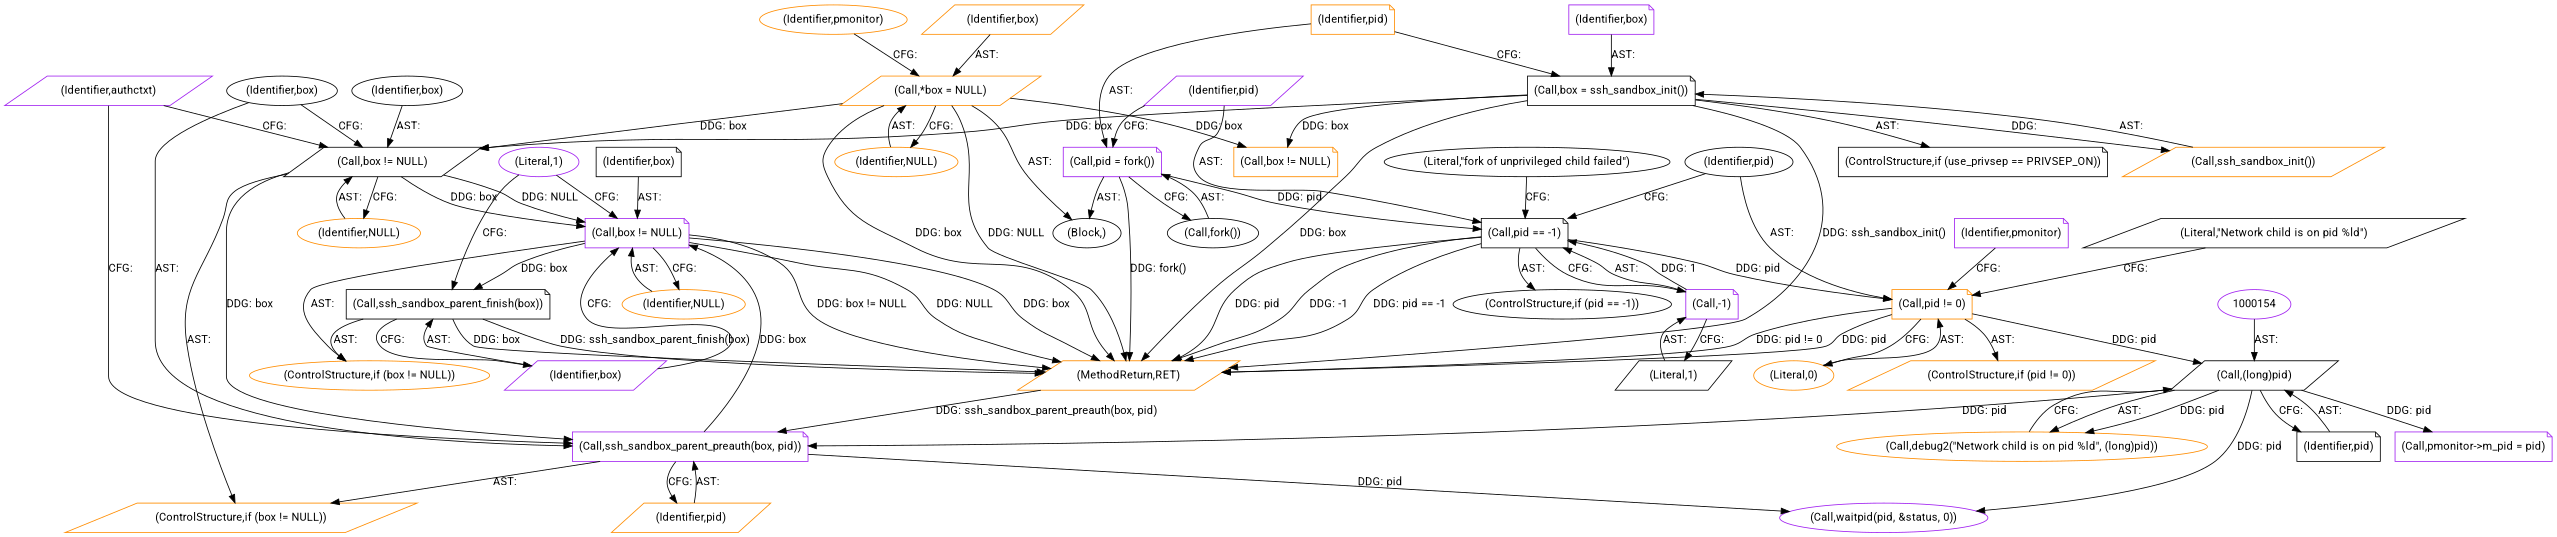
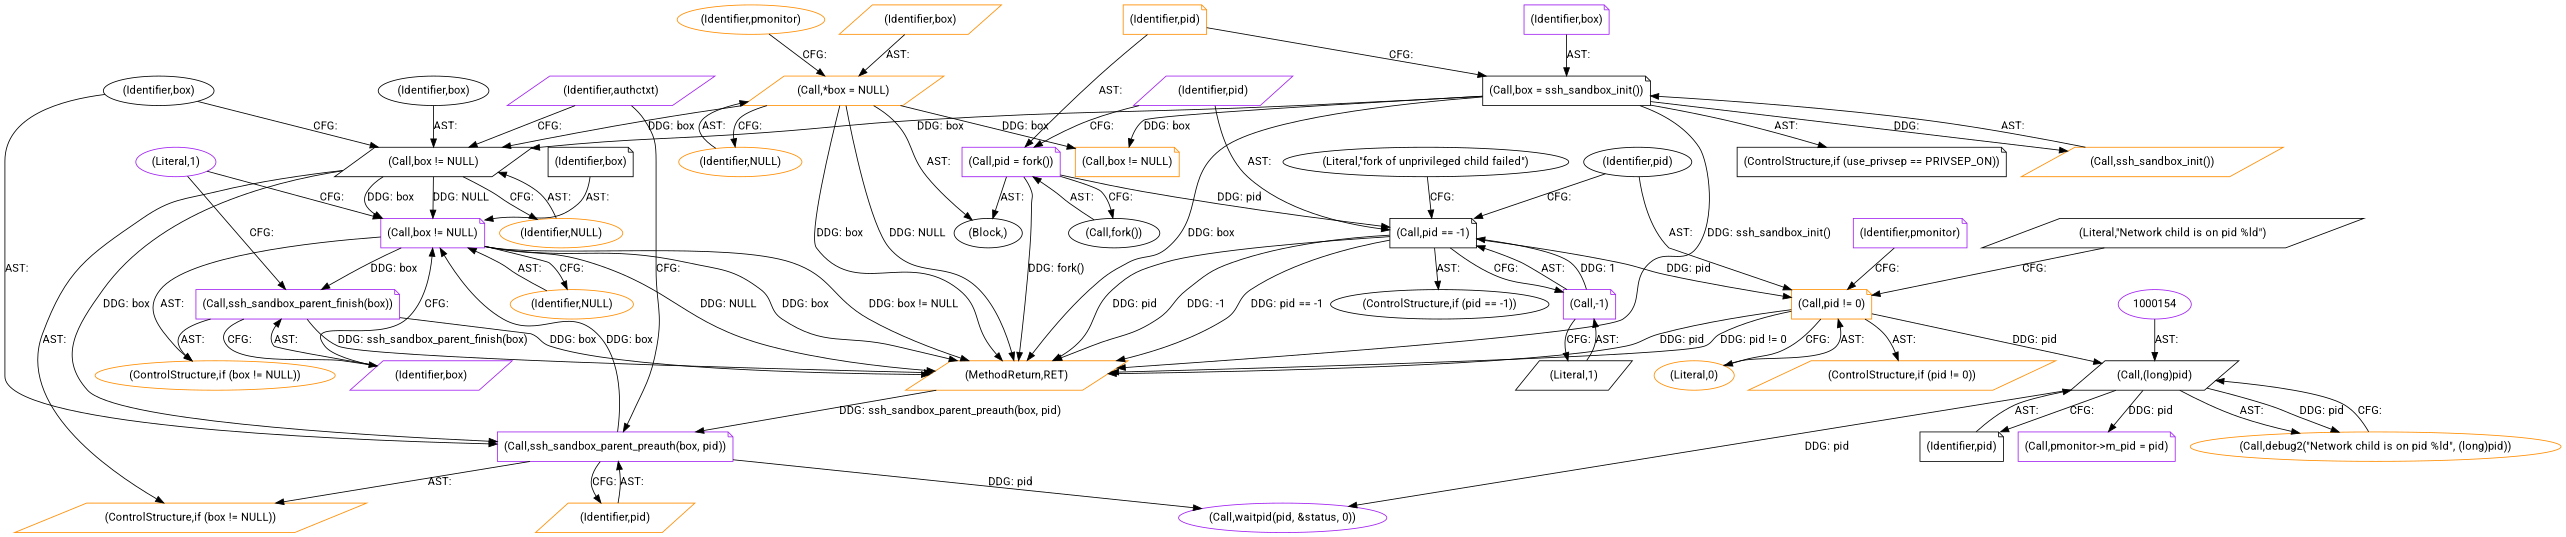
node "(Call,ssh_sandbox_parent_finish(box))": color black -> purple
edge "(Call,(long)pid)" -> "(Call,ssh_sandbox_parent_preauth(box, pid))": removed, label "DDG: pid"
